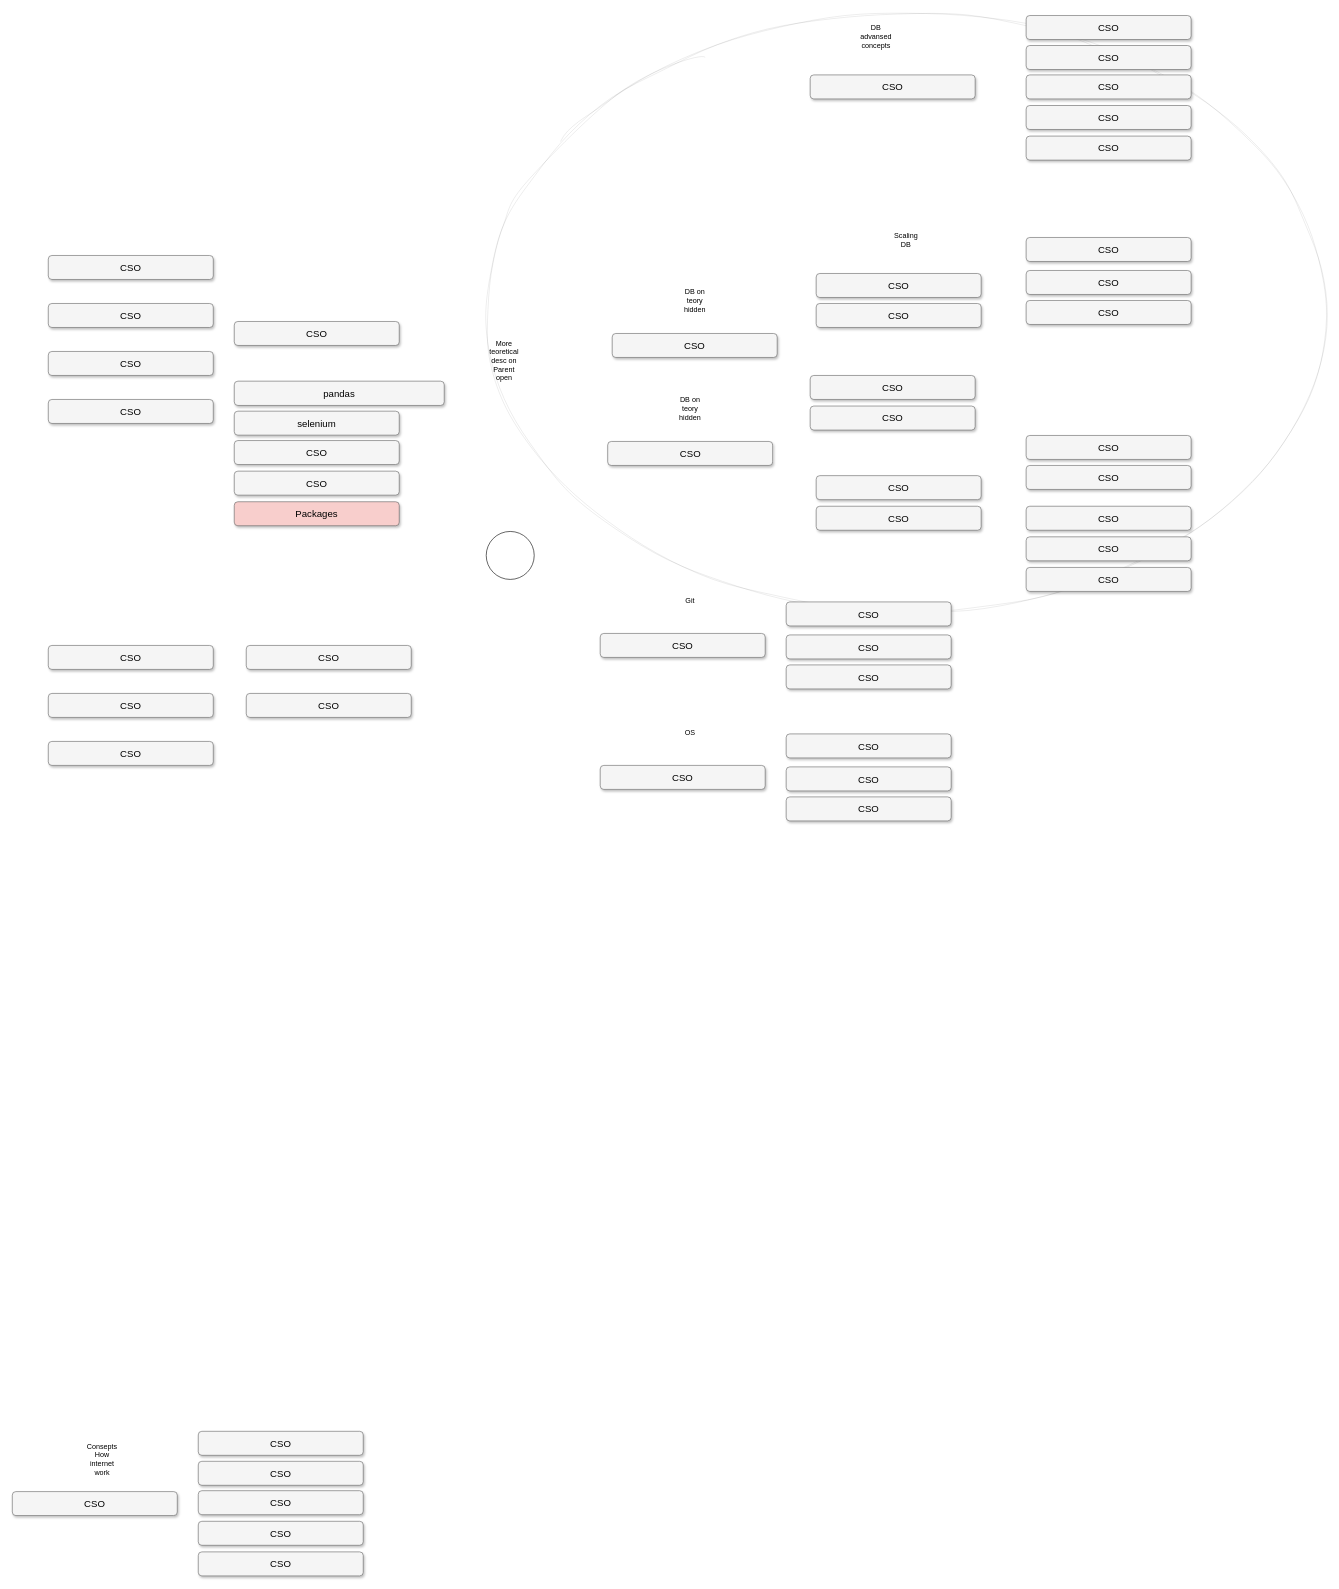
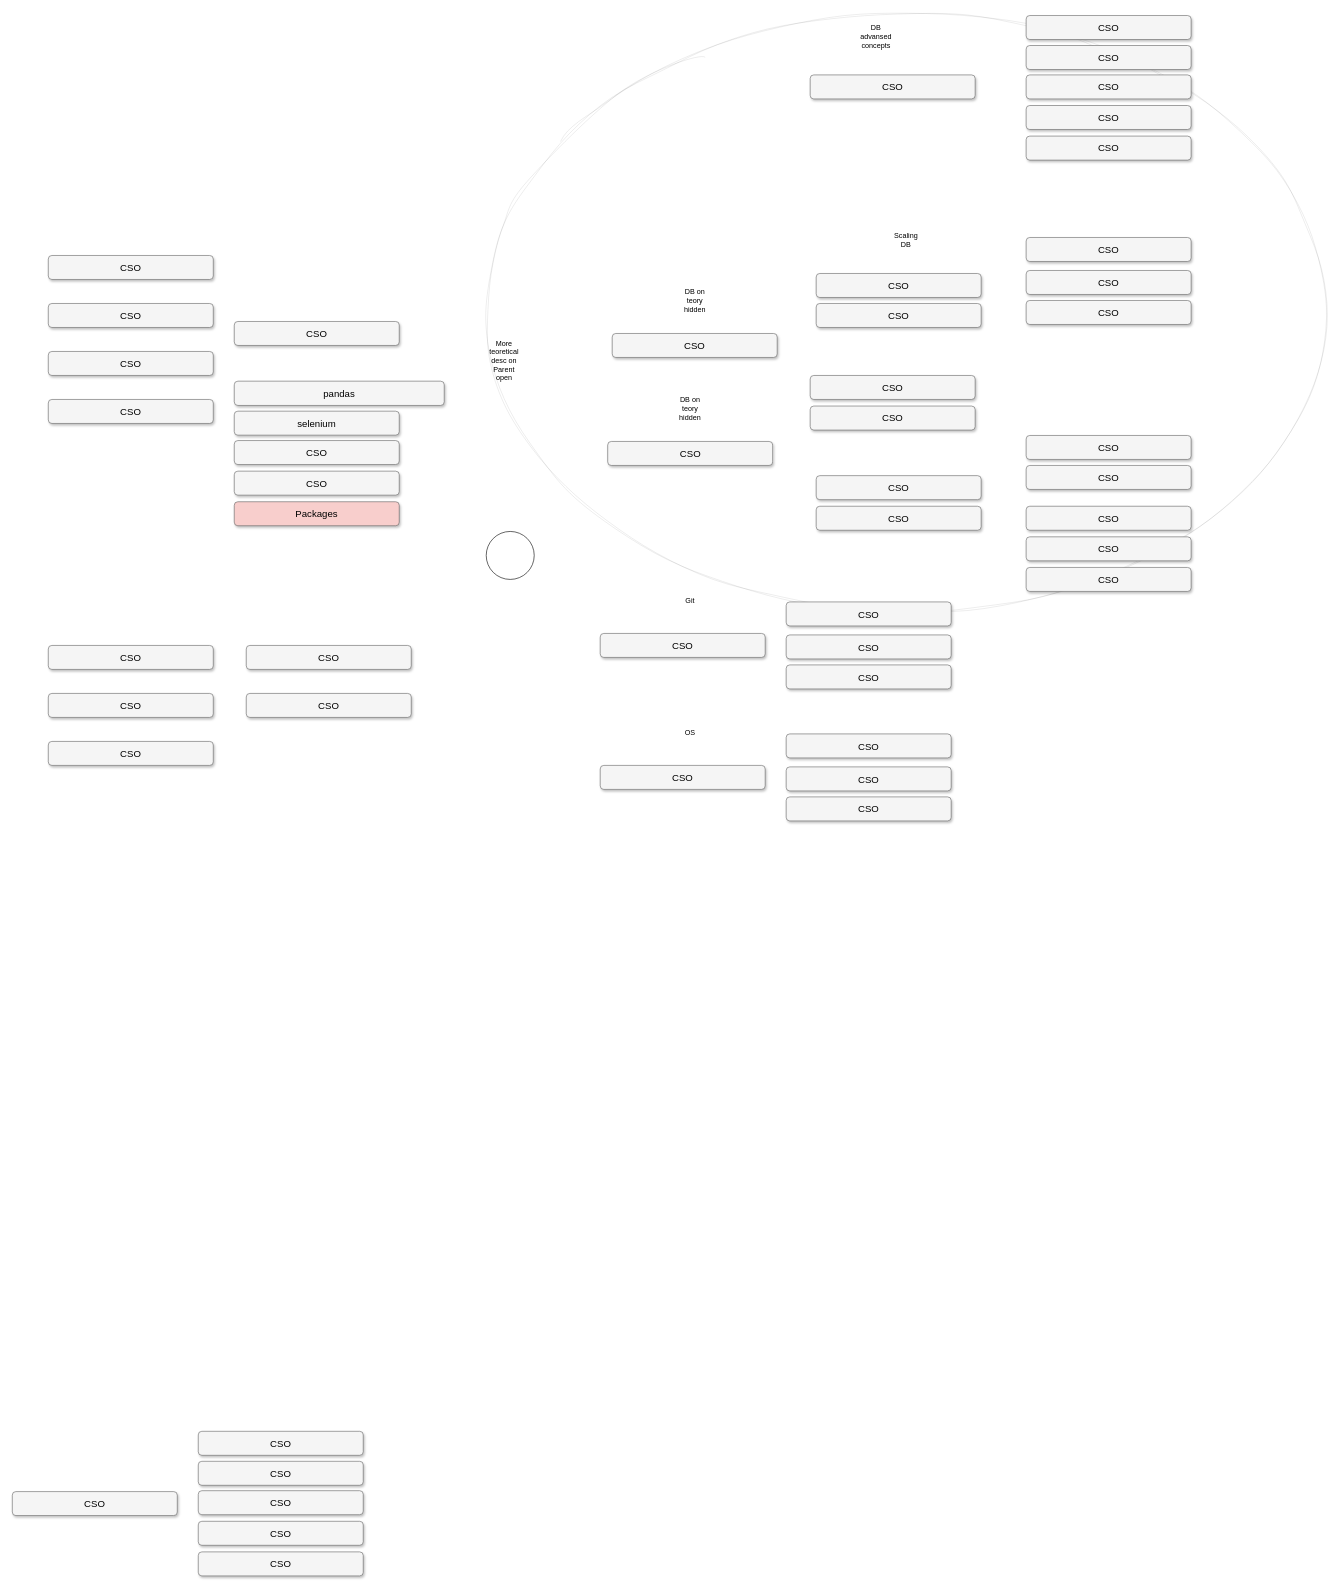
node "Consepts How internet work": removed
